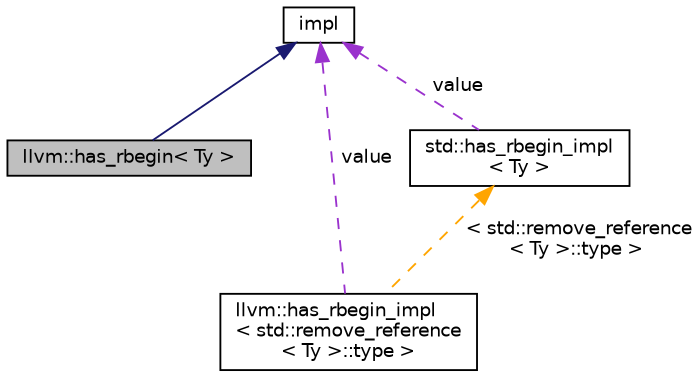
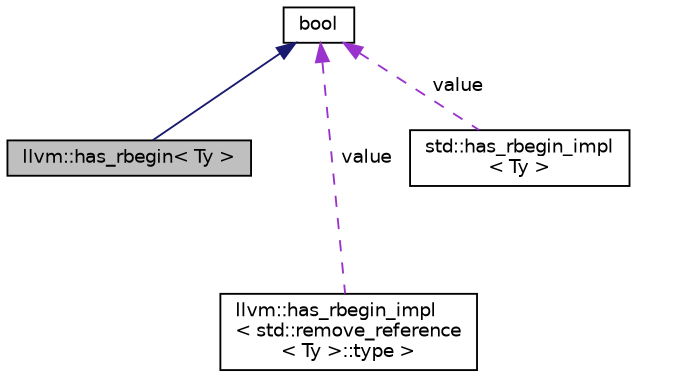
node "impl": label "impl" -> "bool"
edge "llvm::has_rbegin_impl < std::remove_reference < Ty >::type >" -> "std::has_rbegin_impl < Ty >": removed, label "< std::remove_reference < Ty >::type >"
